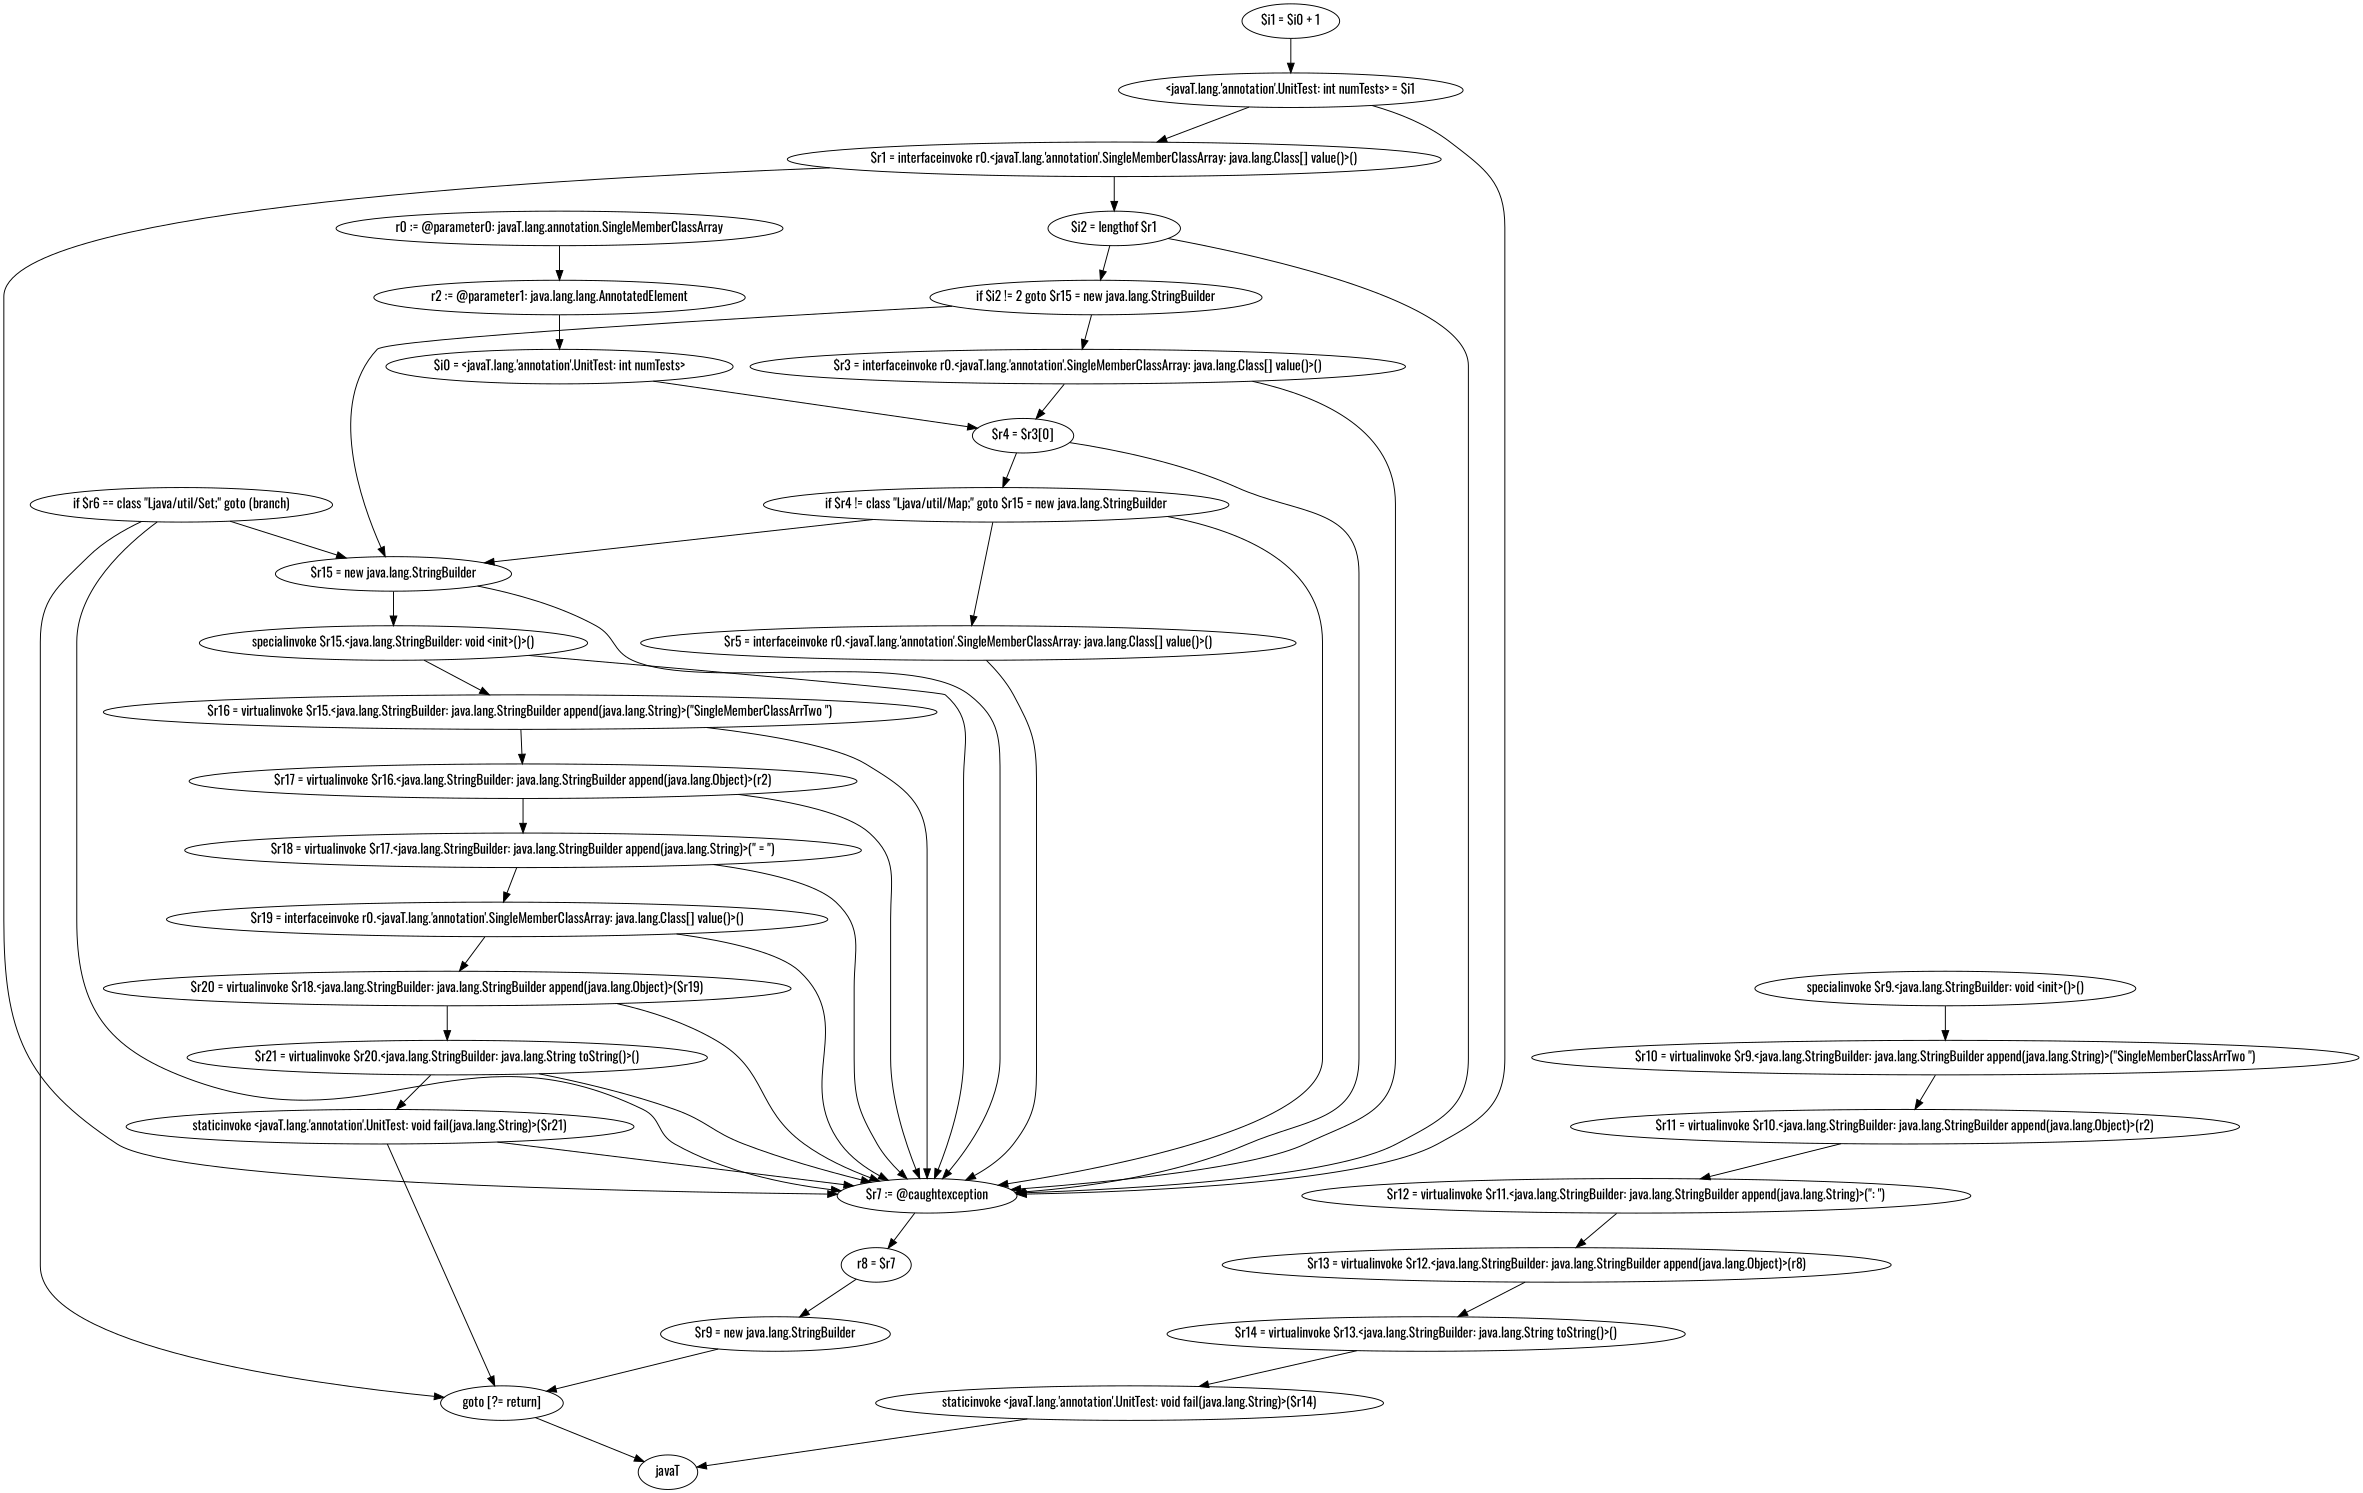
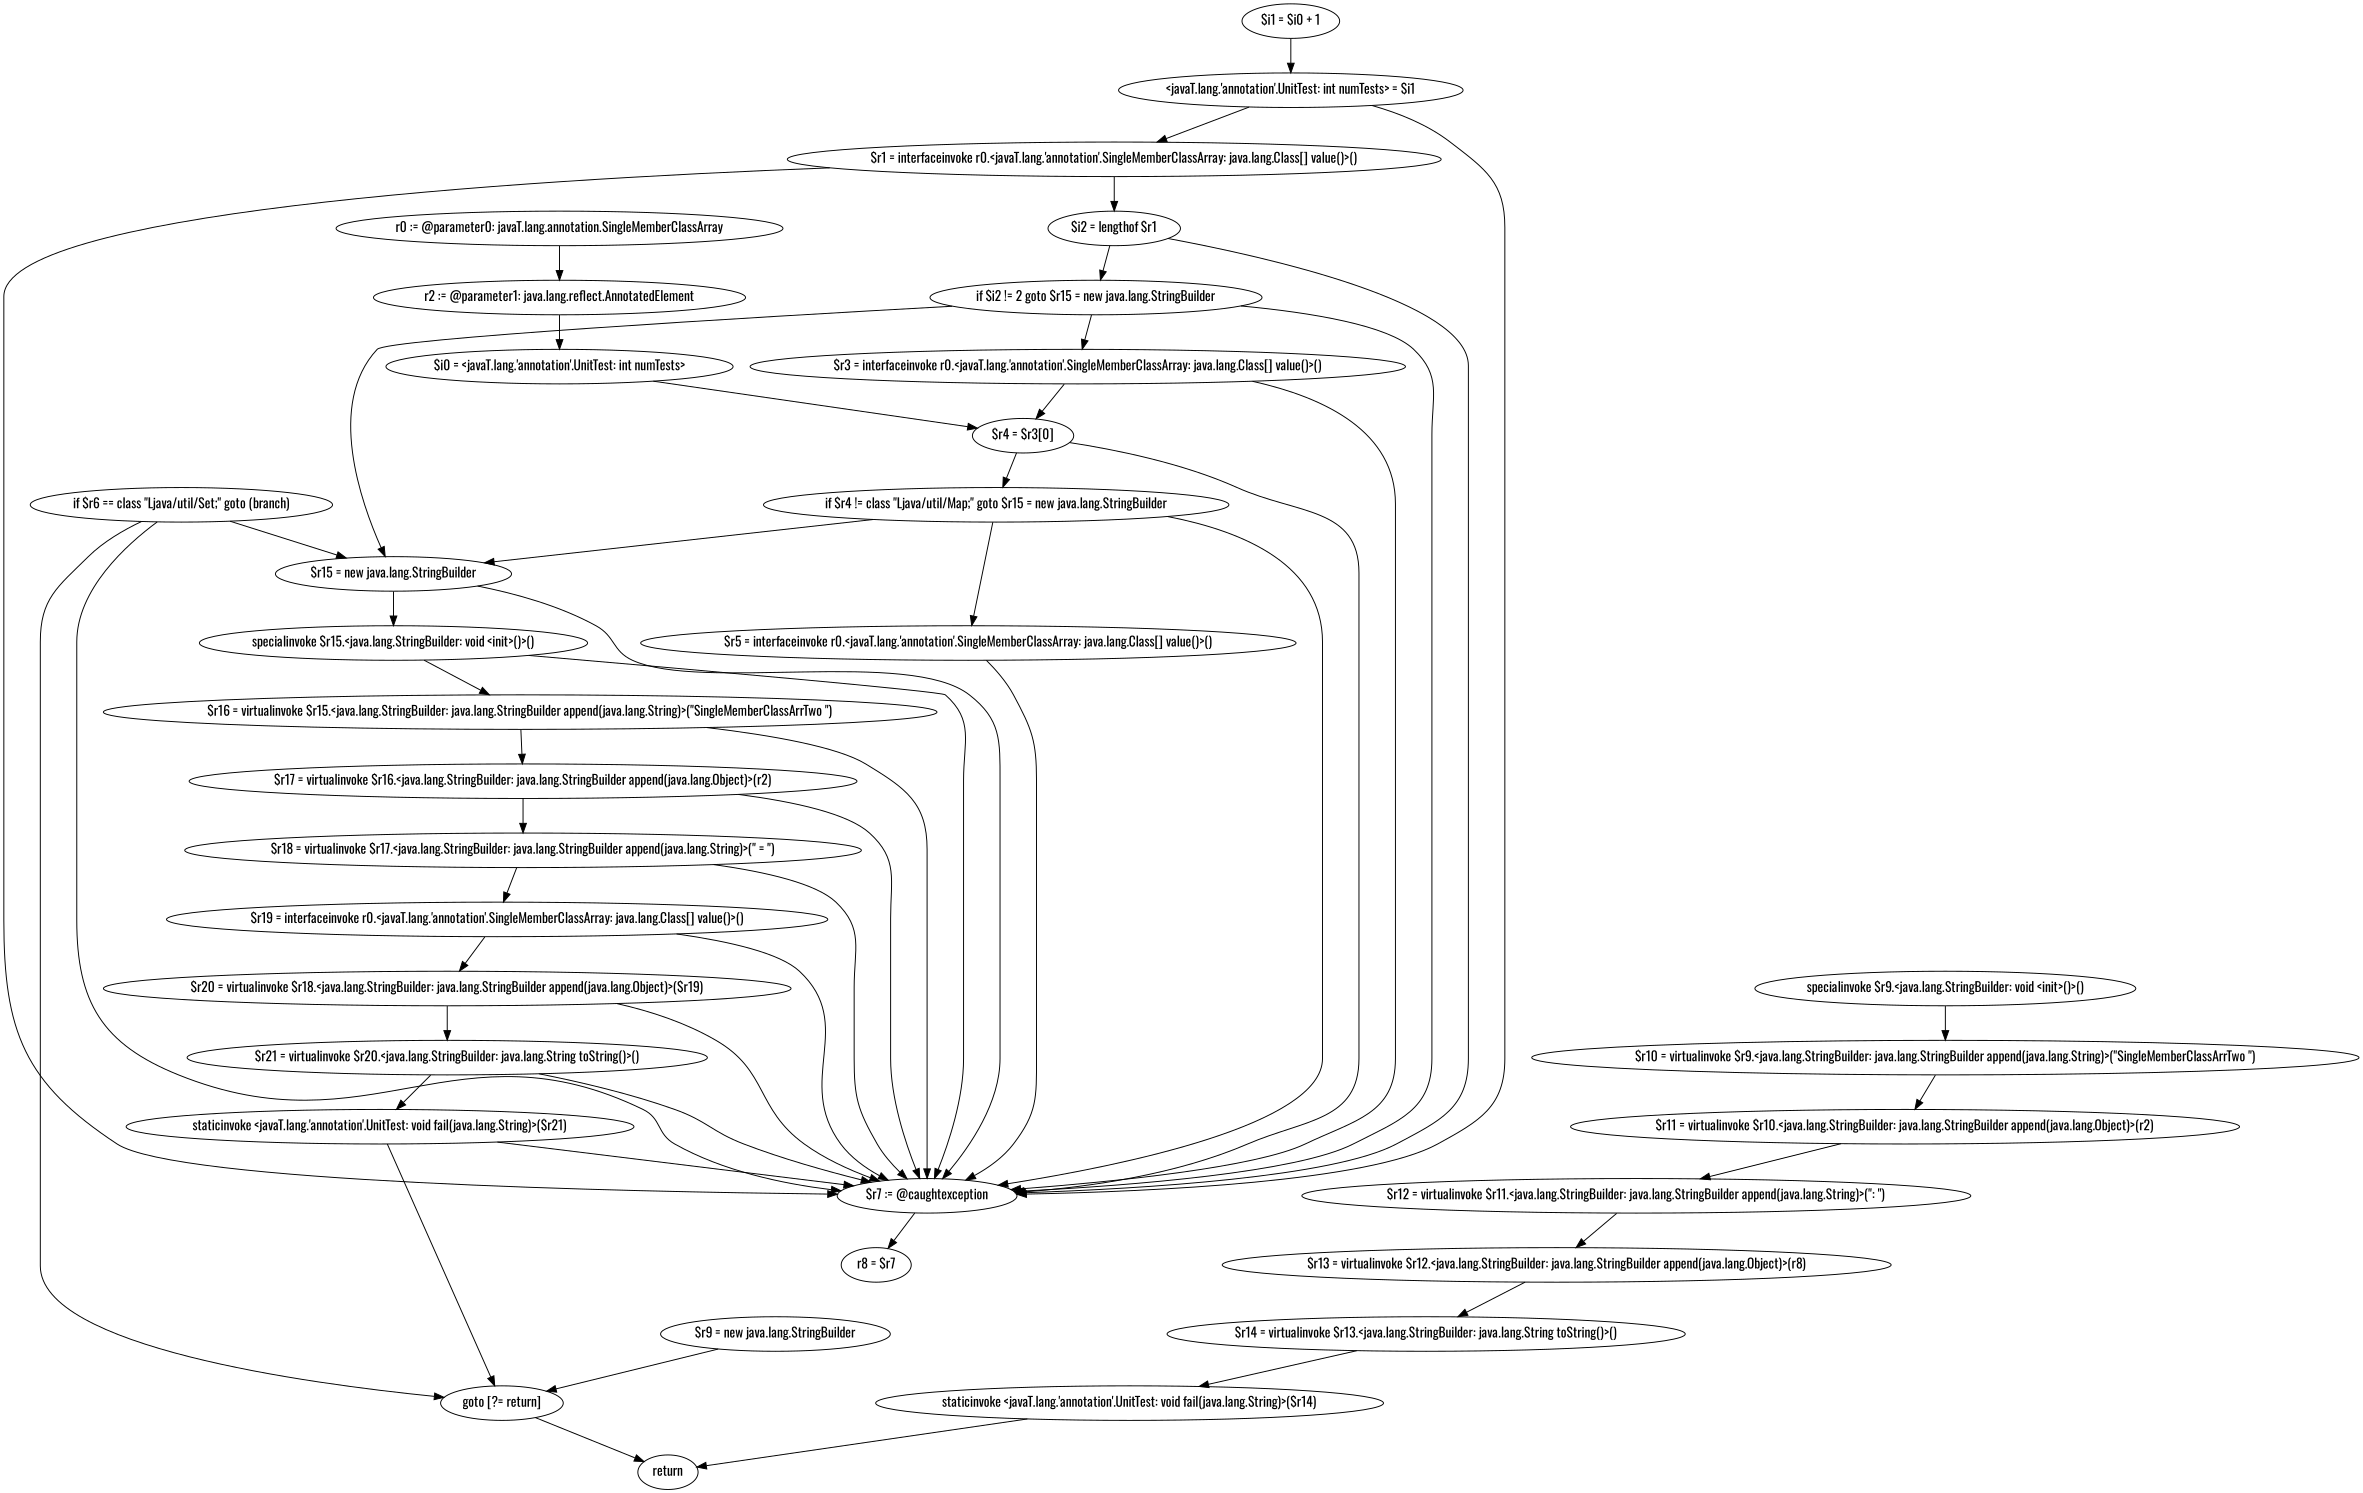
node "r2 := @parameter1: java.lang.lang.AnnotatedElement": label "r2 := @parameter1: java.lang.lang.AnnotatedElement" -> "r2 := @parameter1: java.lang.reflect.AnnotatedElement"
edge "if $i2 != 2 goto $r15 = new java.lang.StringBuilder" -> "$r7 := @caughtexception": added
edge "r8 = $r7" -> "$r9 = new java.lang.StringBuilder": removed
node "javaT": label "javaT" -> "return"
